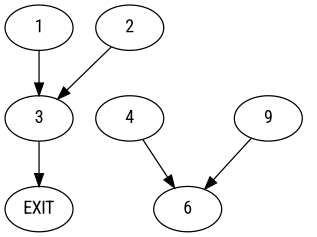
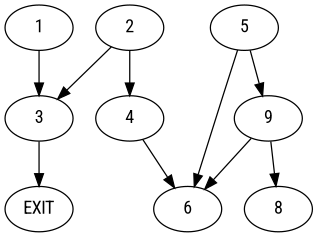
node "5": added
edge "2" -> "4": added
node "8": added
